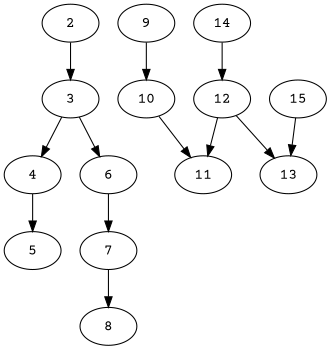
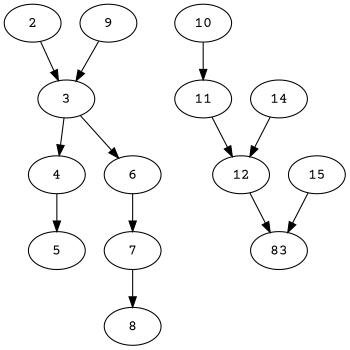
edge "9" -> "10": now "9" -> "3"
edge "12" -> "11": reversed
node "13": label "13" -> "83"
